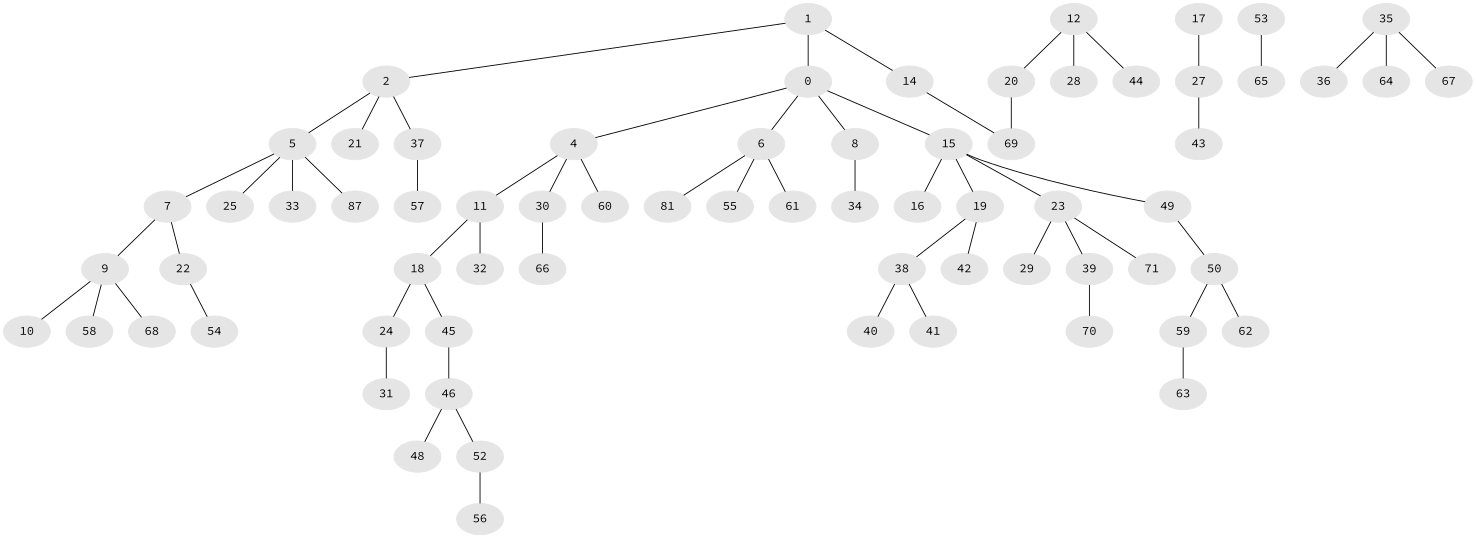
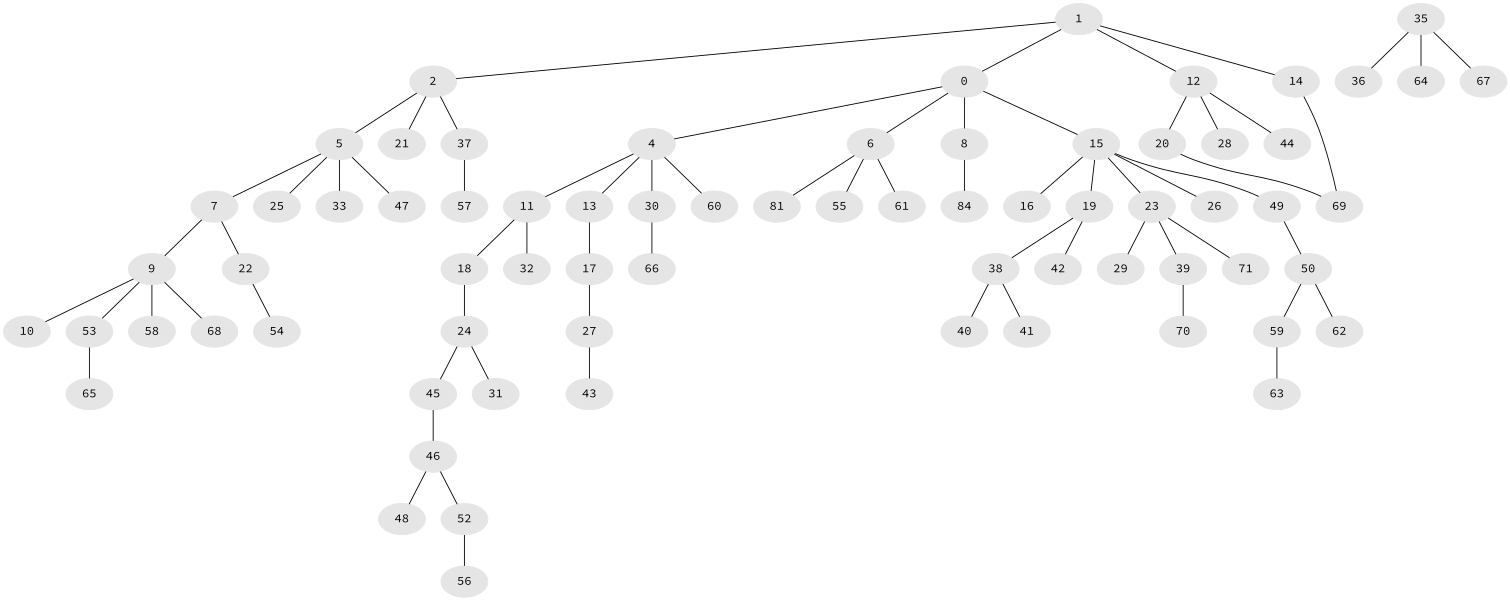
edge "1" -- "12": added
node "87": label "87" -> "47"
node "13": added
node "34": label "34" -> "84"
node "26": added
edge "9" -- "53": added
edge "18" -- "45": now "24" -- "45"
